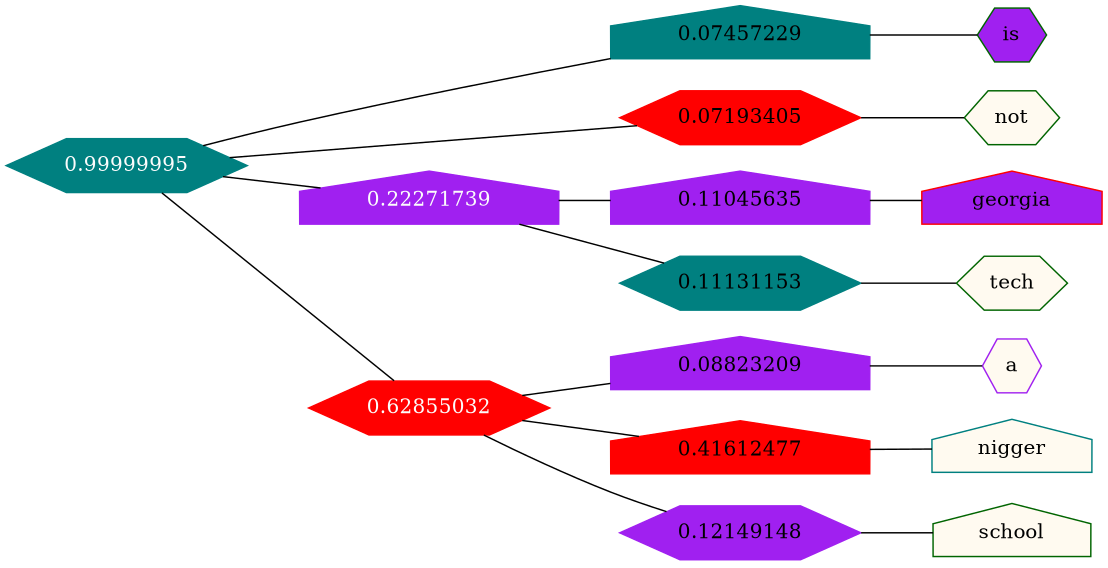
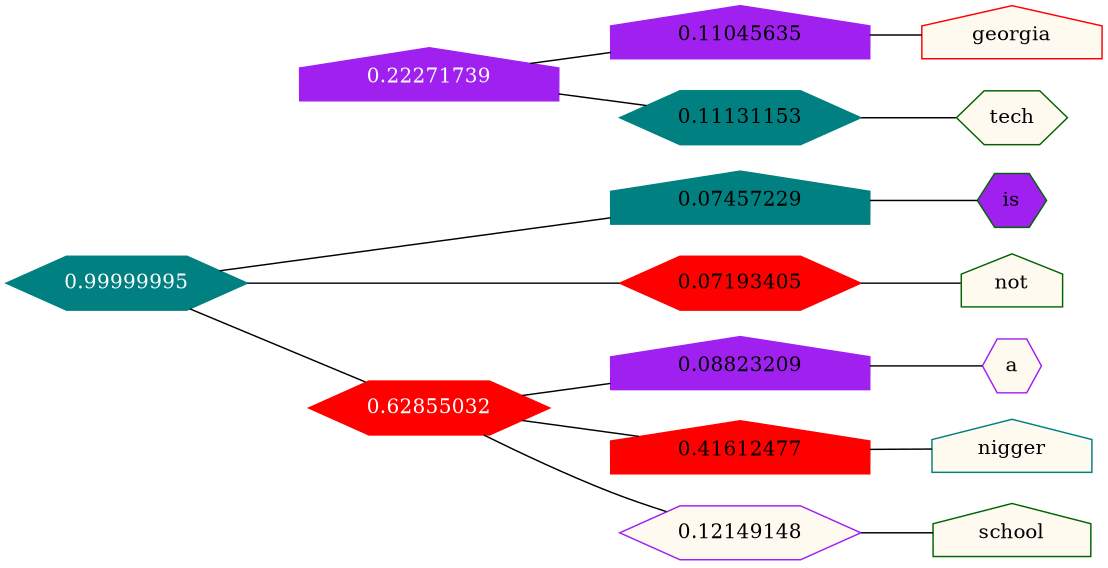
node "not": shape hexagon -> house
edge "0.99999995" -- "0.22271739": removed
node "georgia": fillcolor purple -> floralwhite
node "0.12149148": fillcolor purple -> floralwhite
